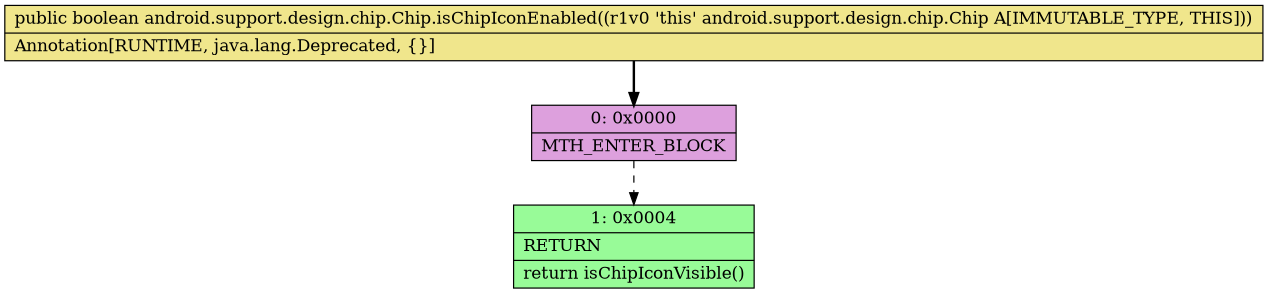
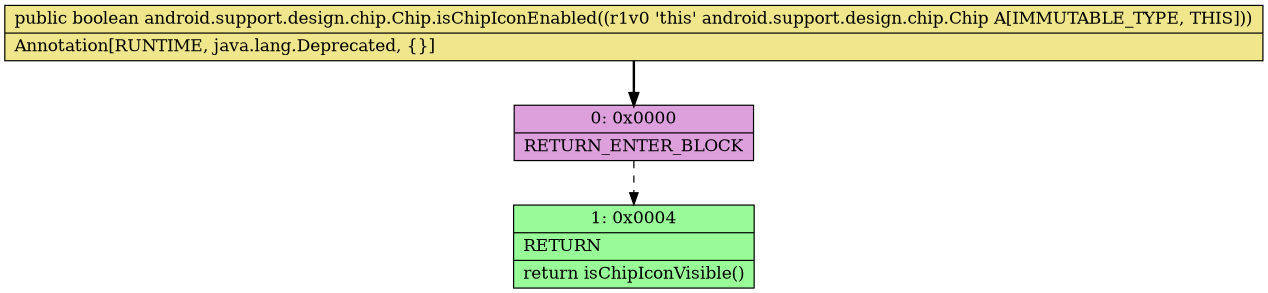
node "0: 0x0000": text "MTH_ENTER_BLOCK" -> "RETURN_ENTER_BLOCK"
